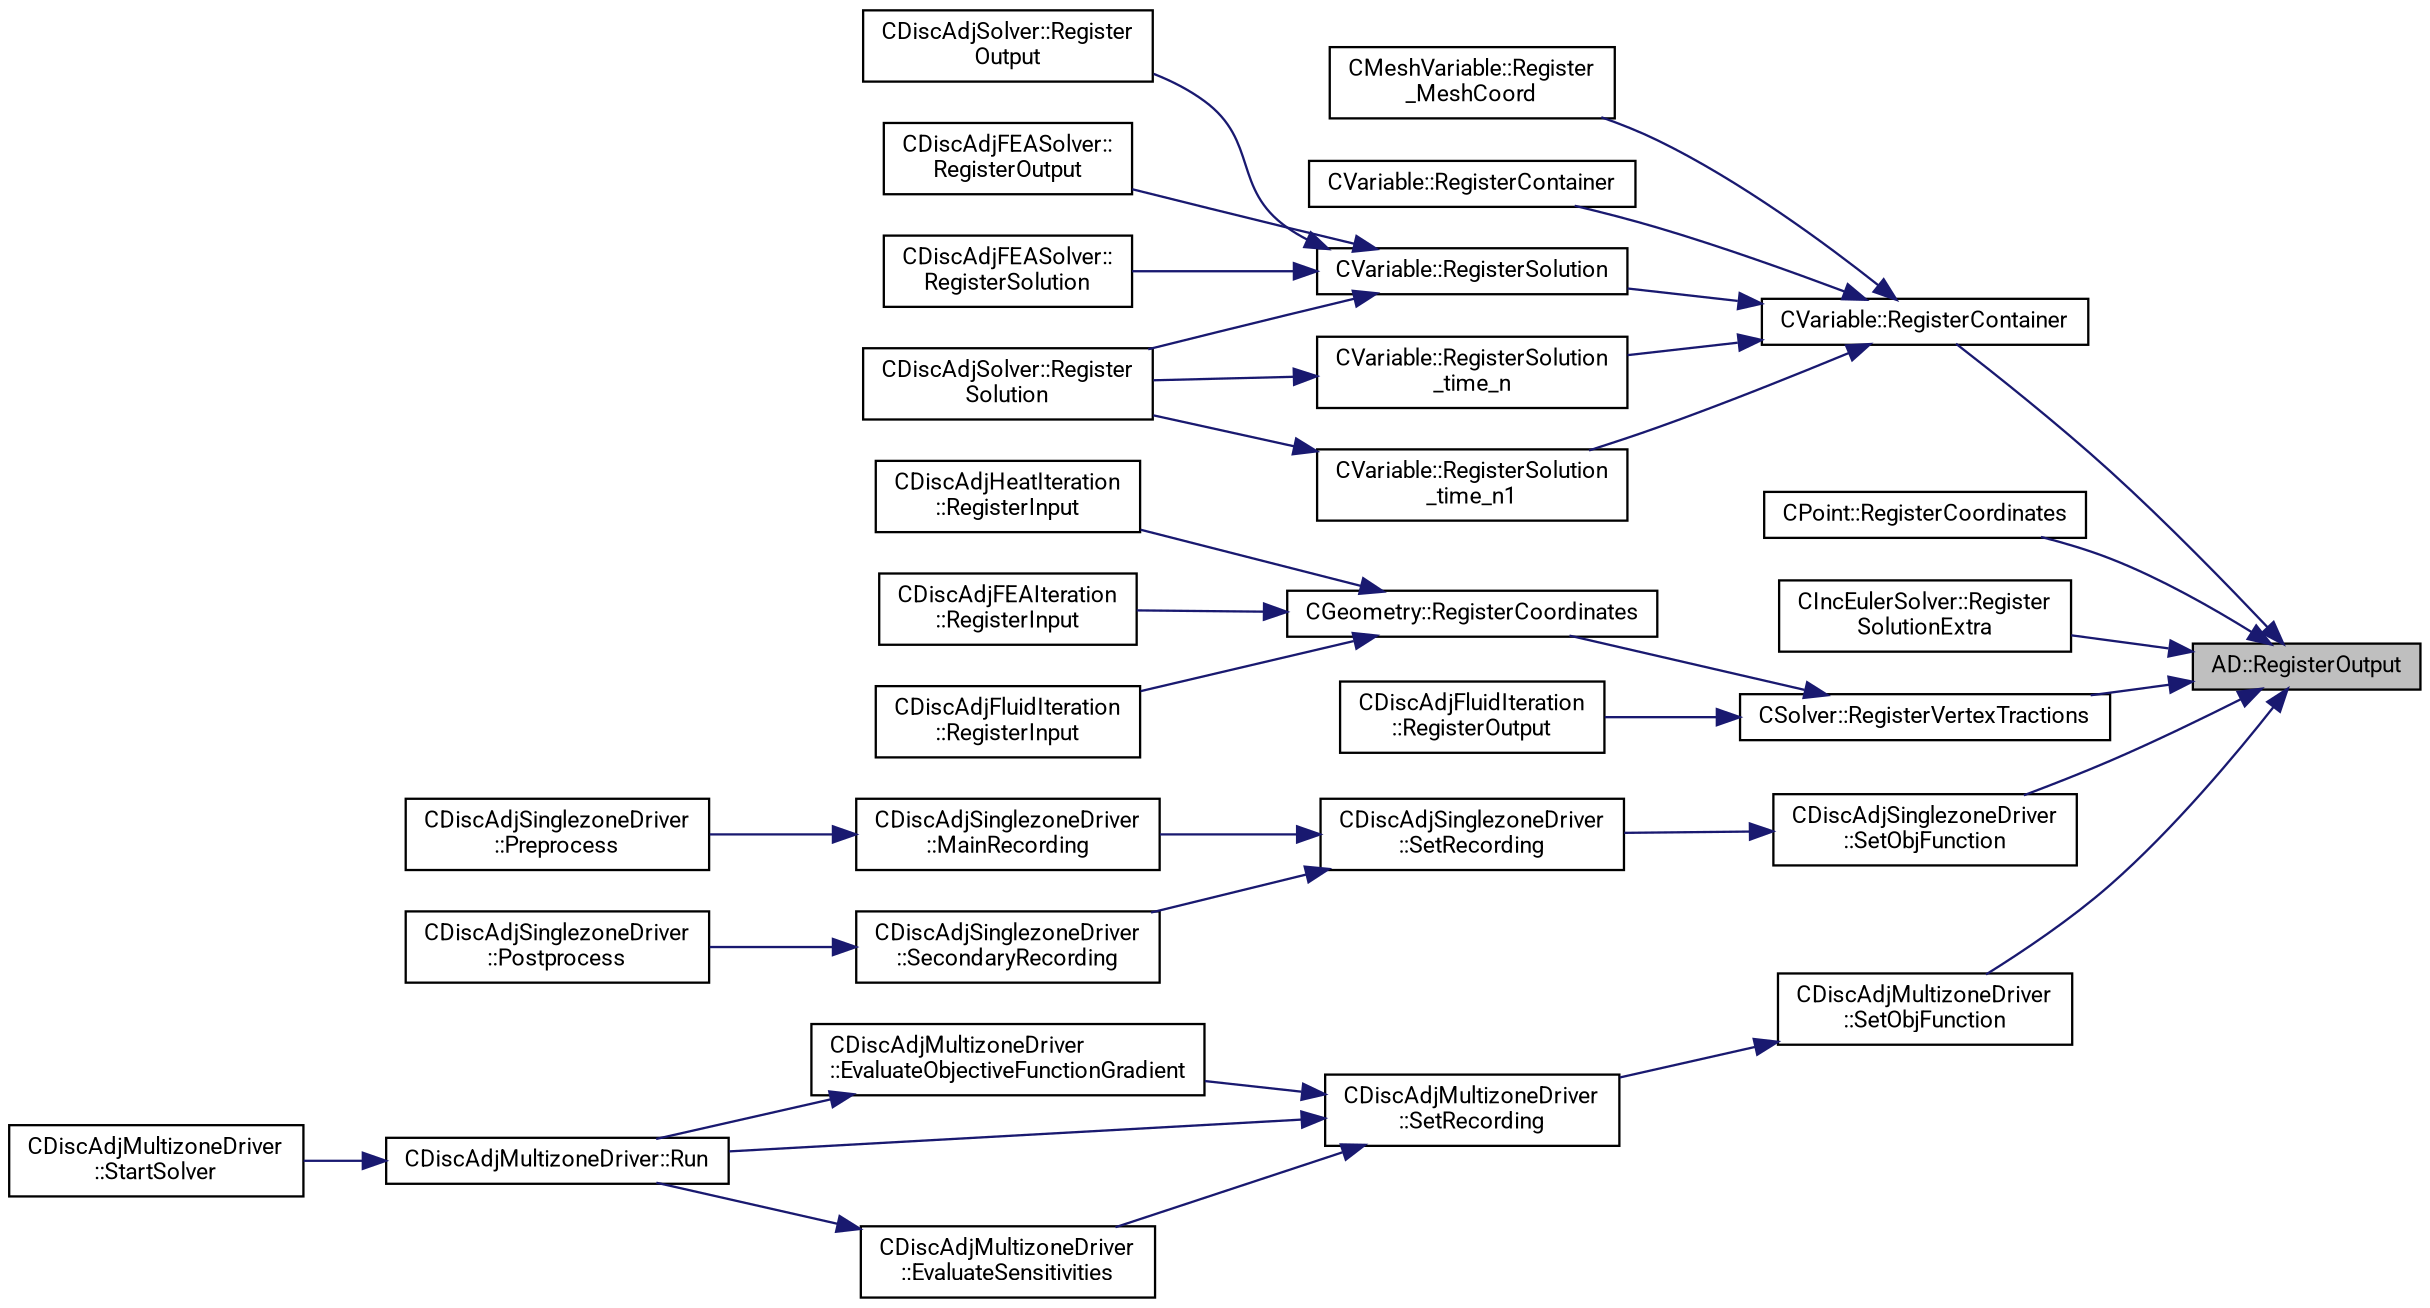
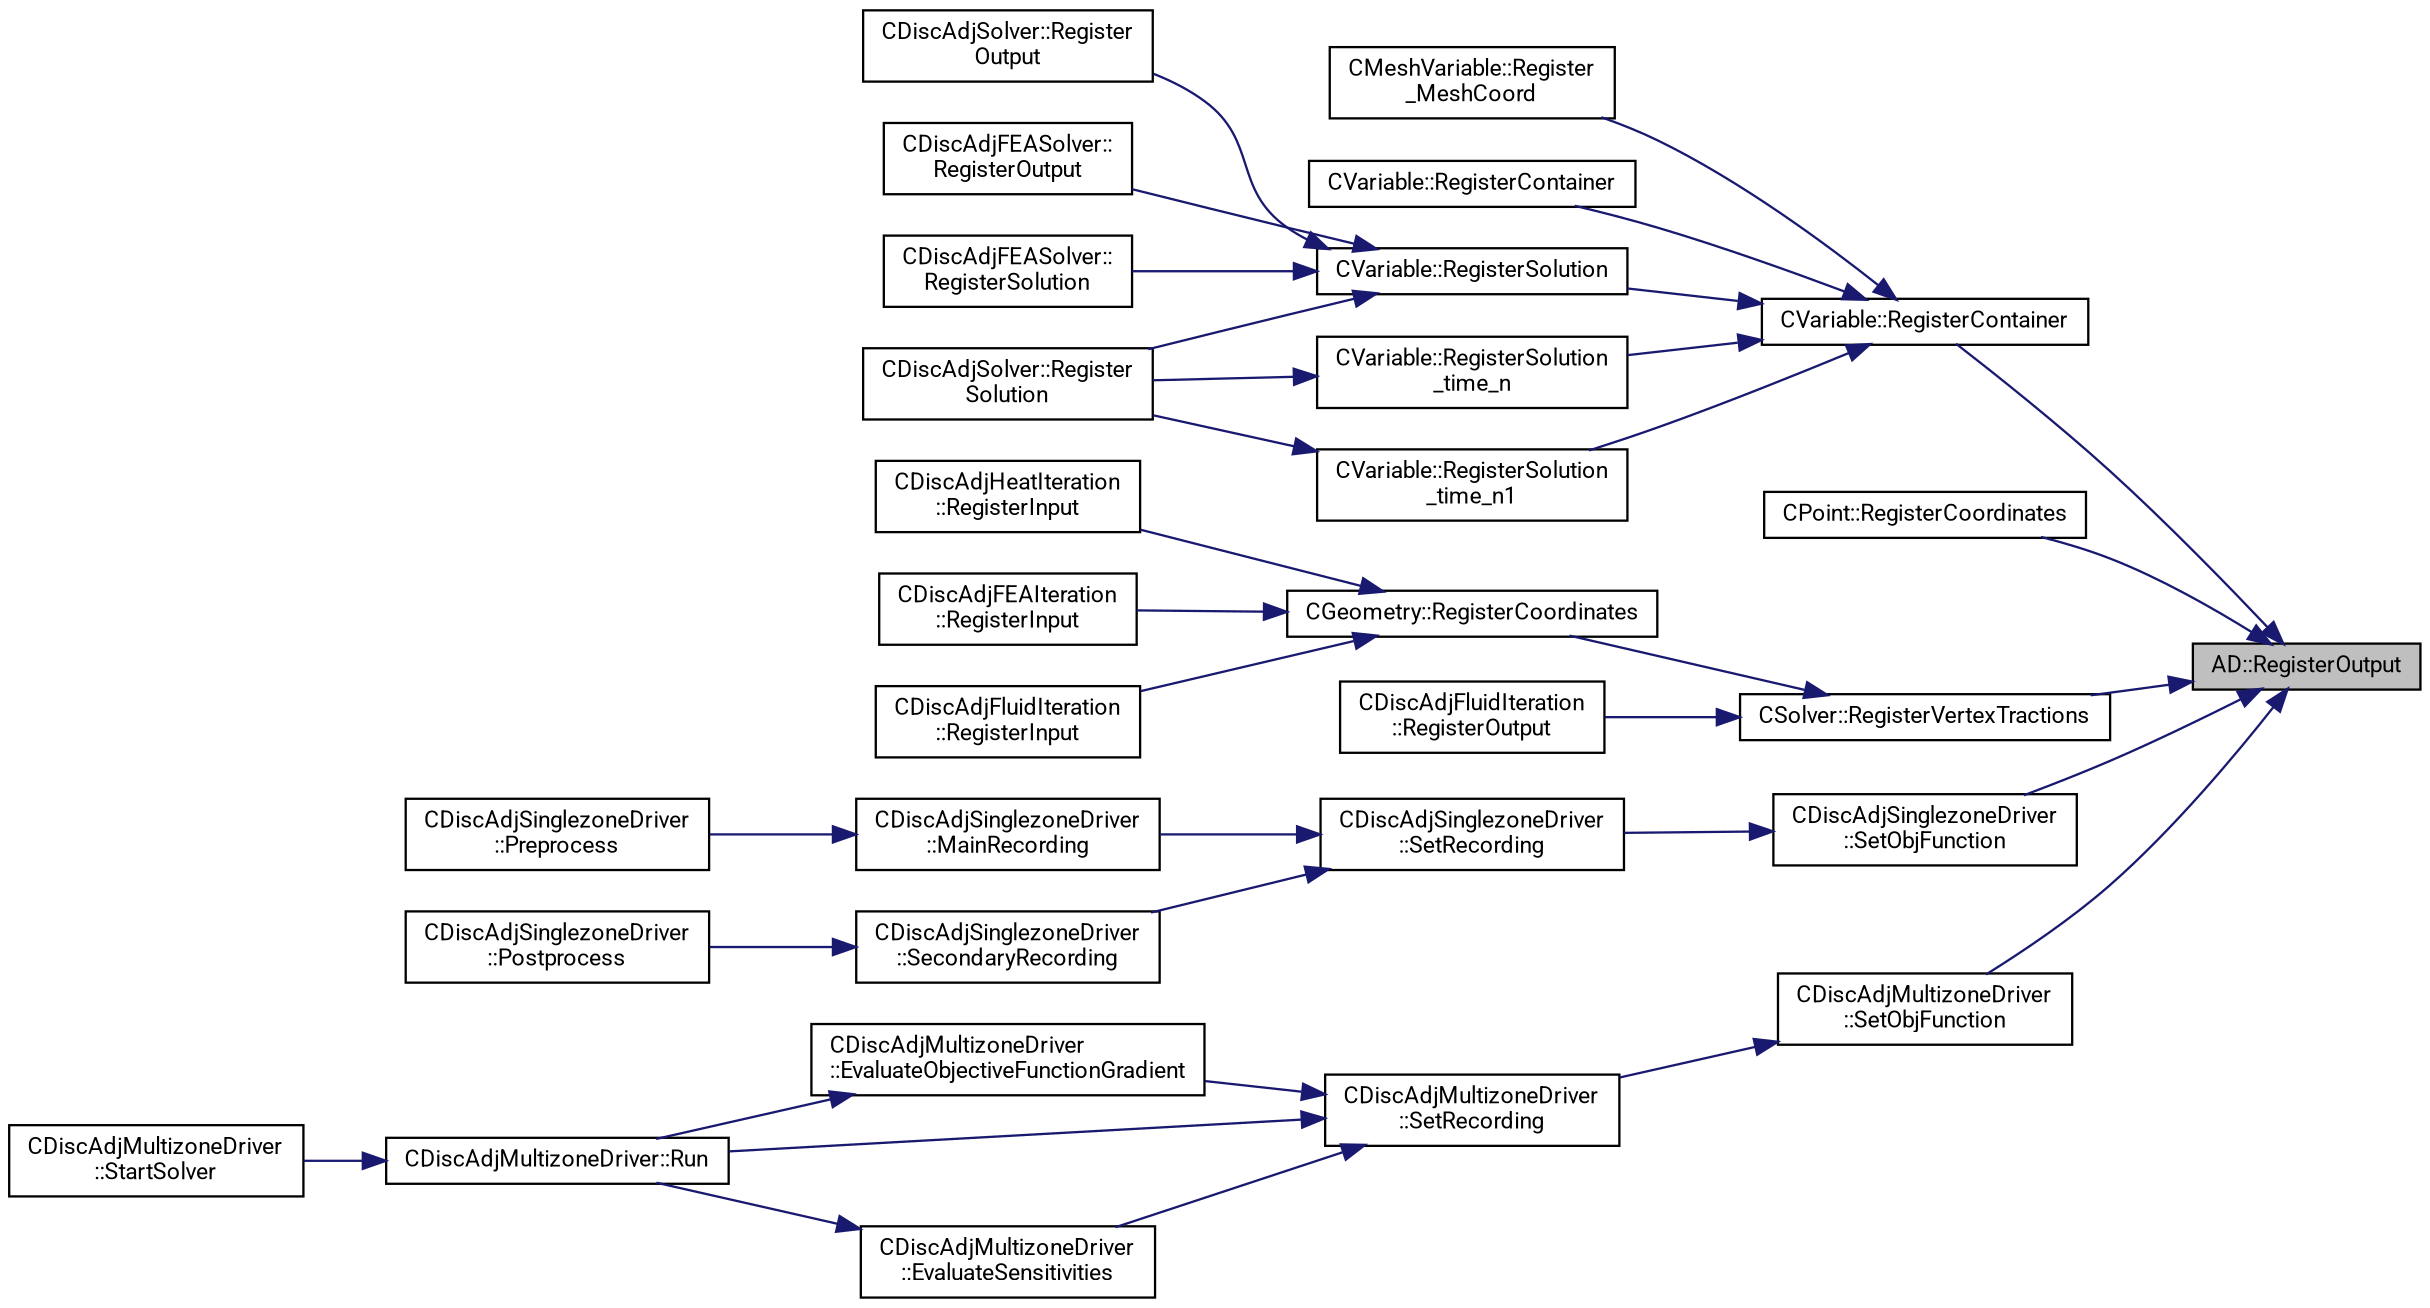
node "CIncEulerSolver::Register SolutionExtra": removed
